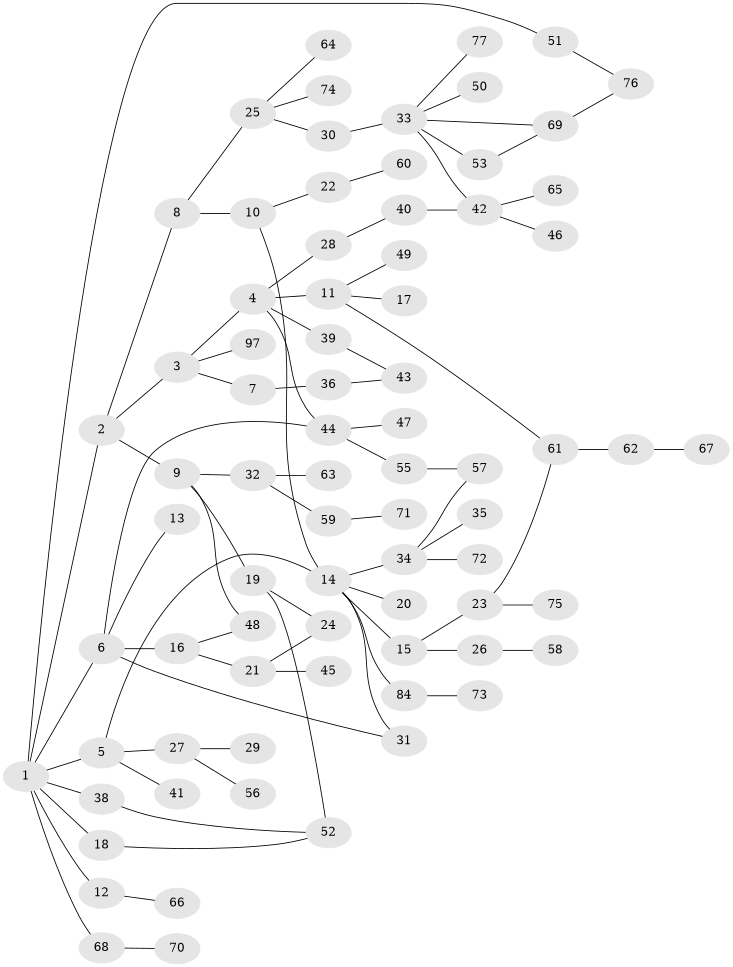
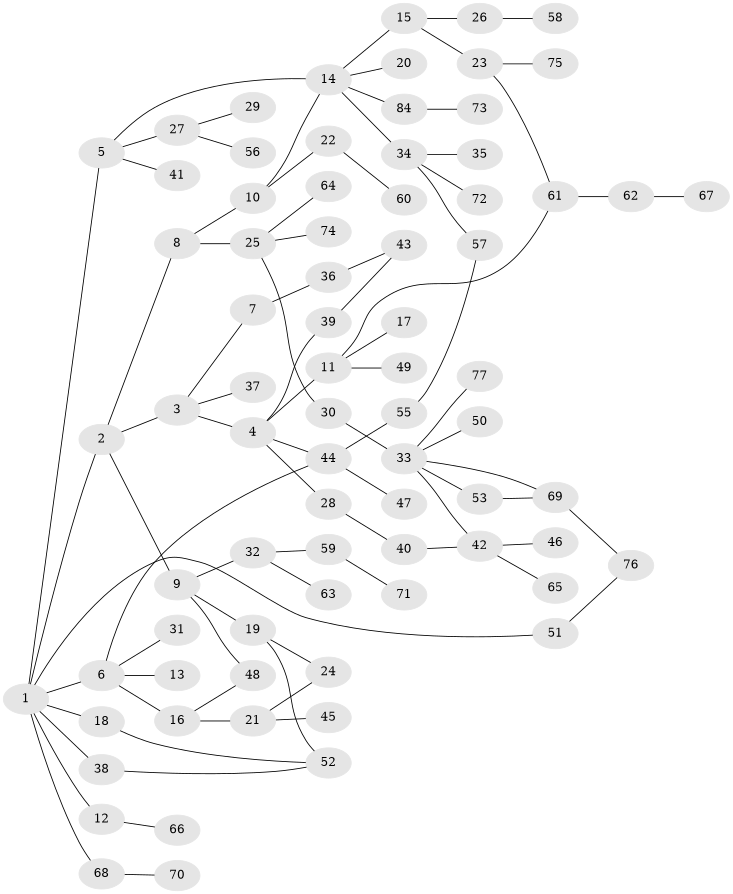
node "97": label "97" -> "37"
edge "14" -- "31": removed
